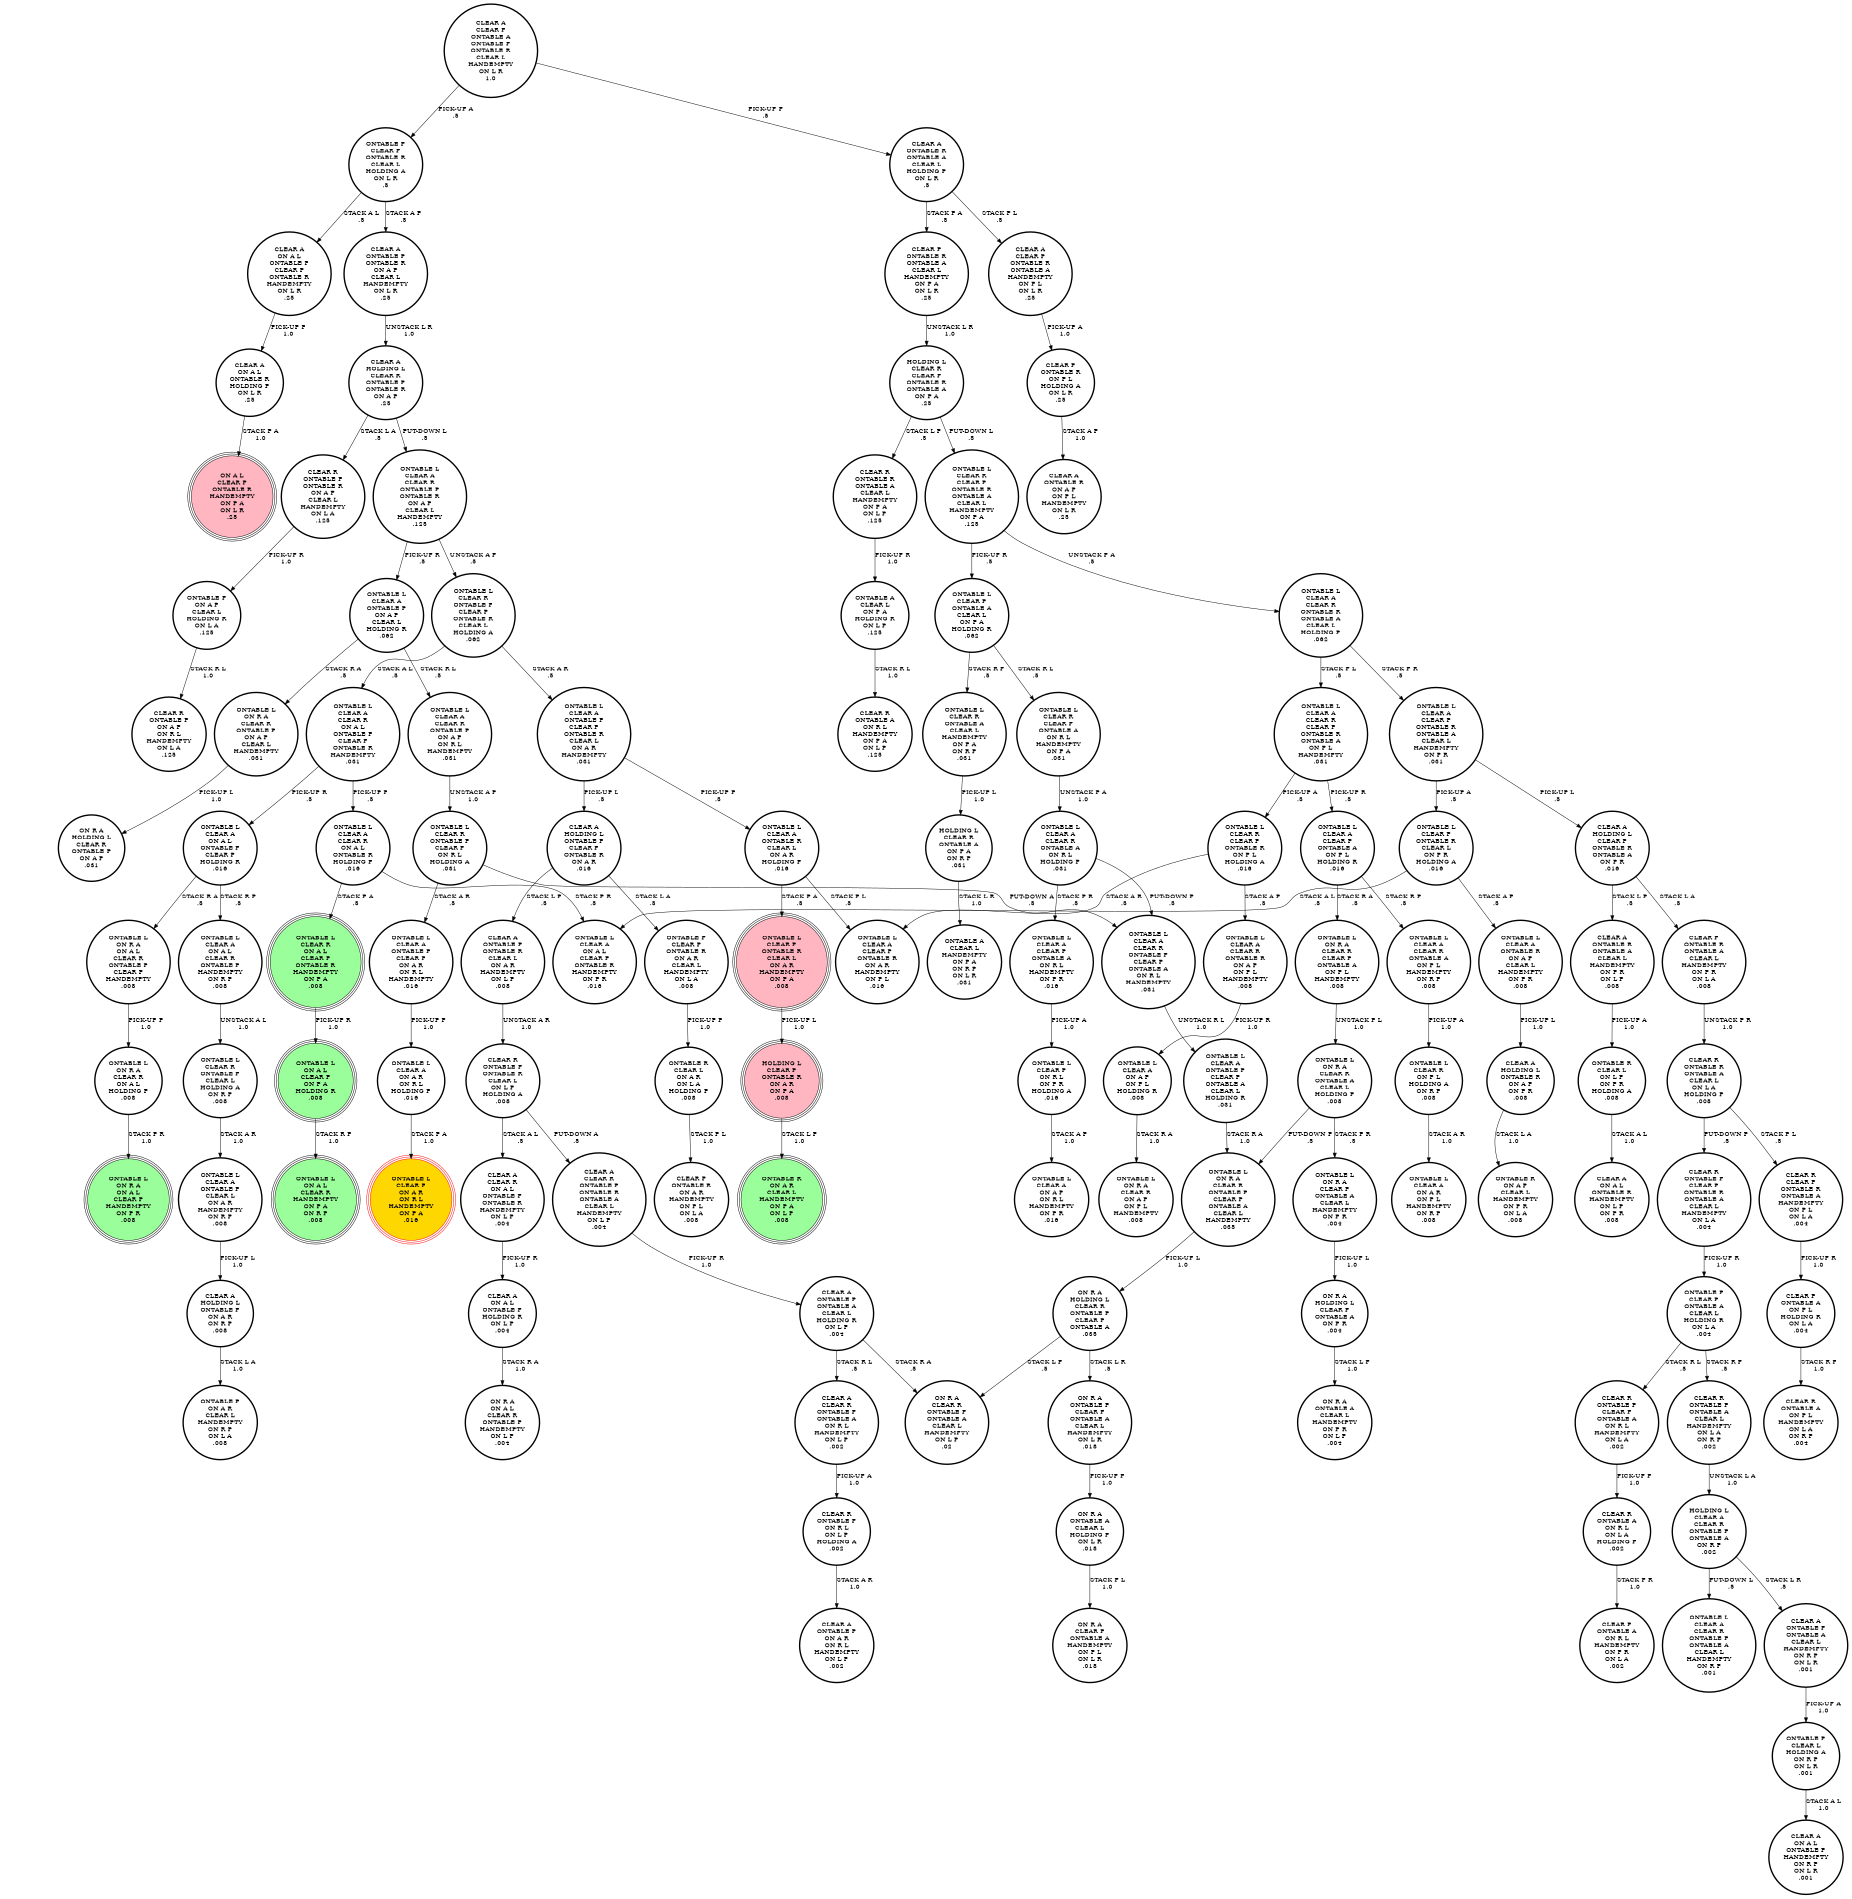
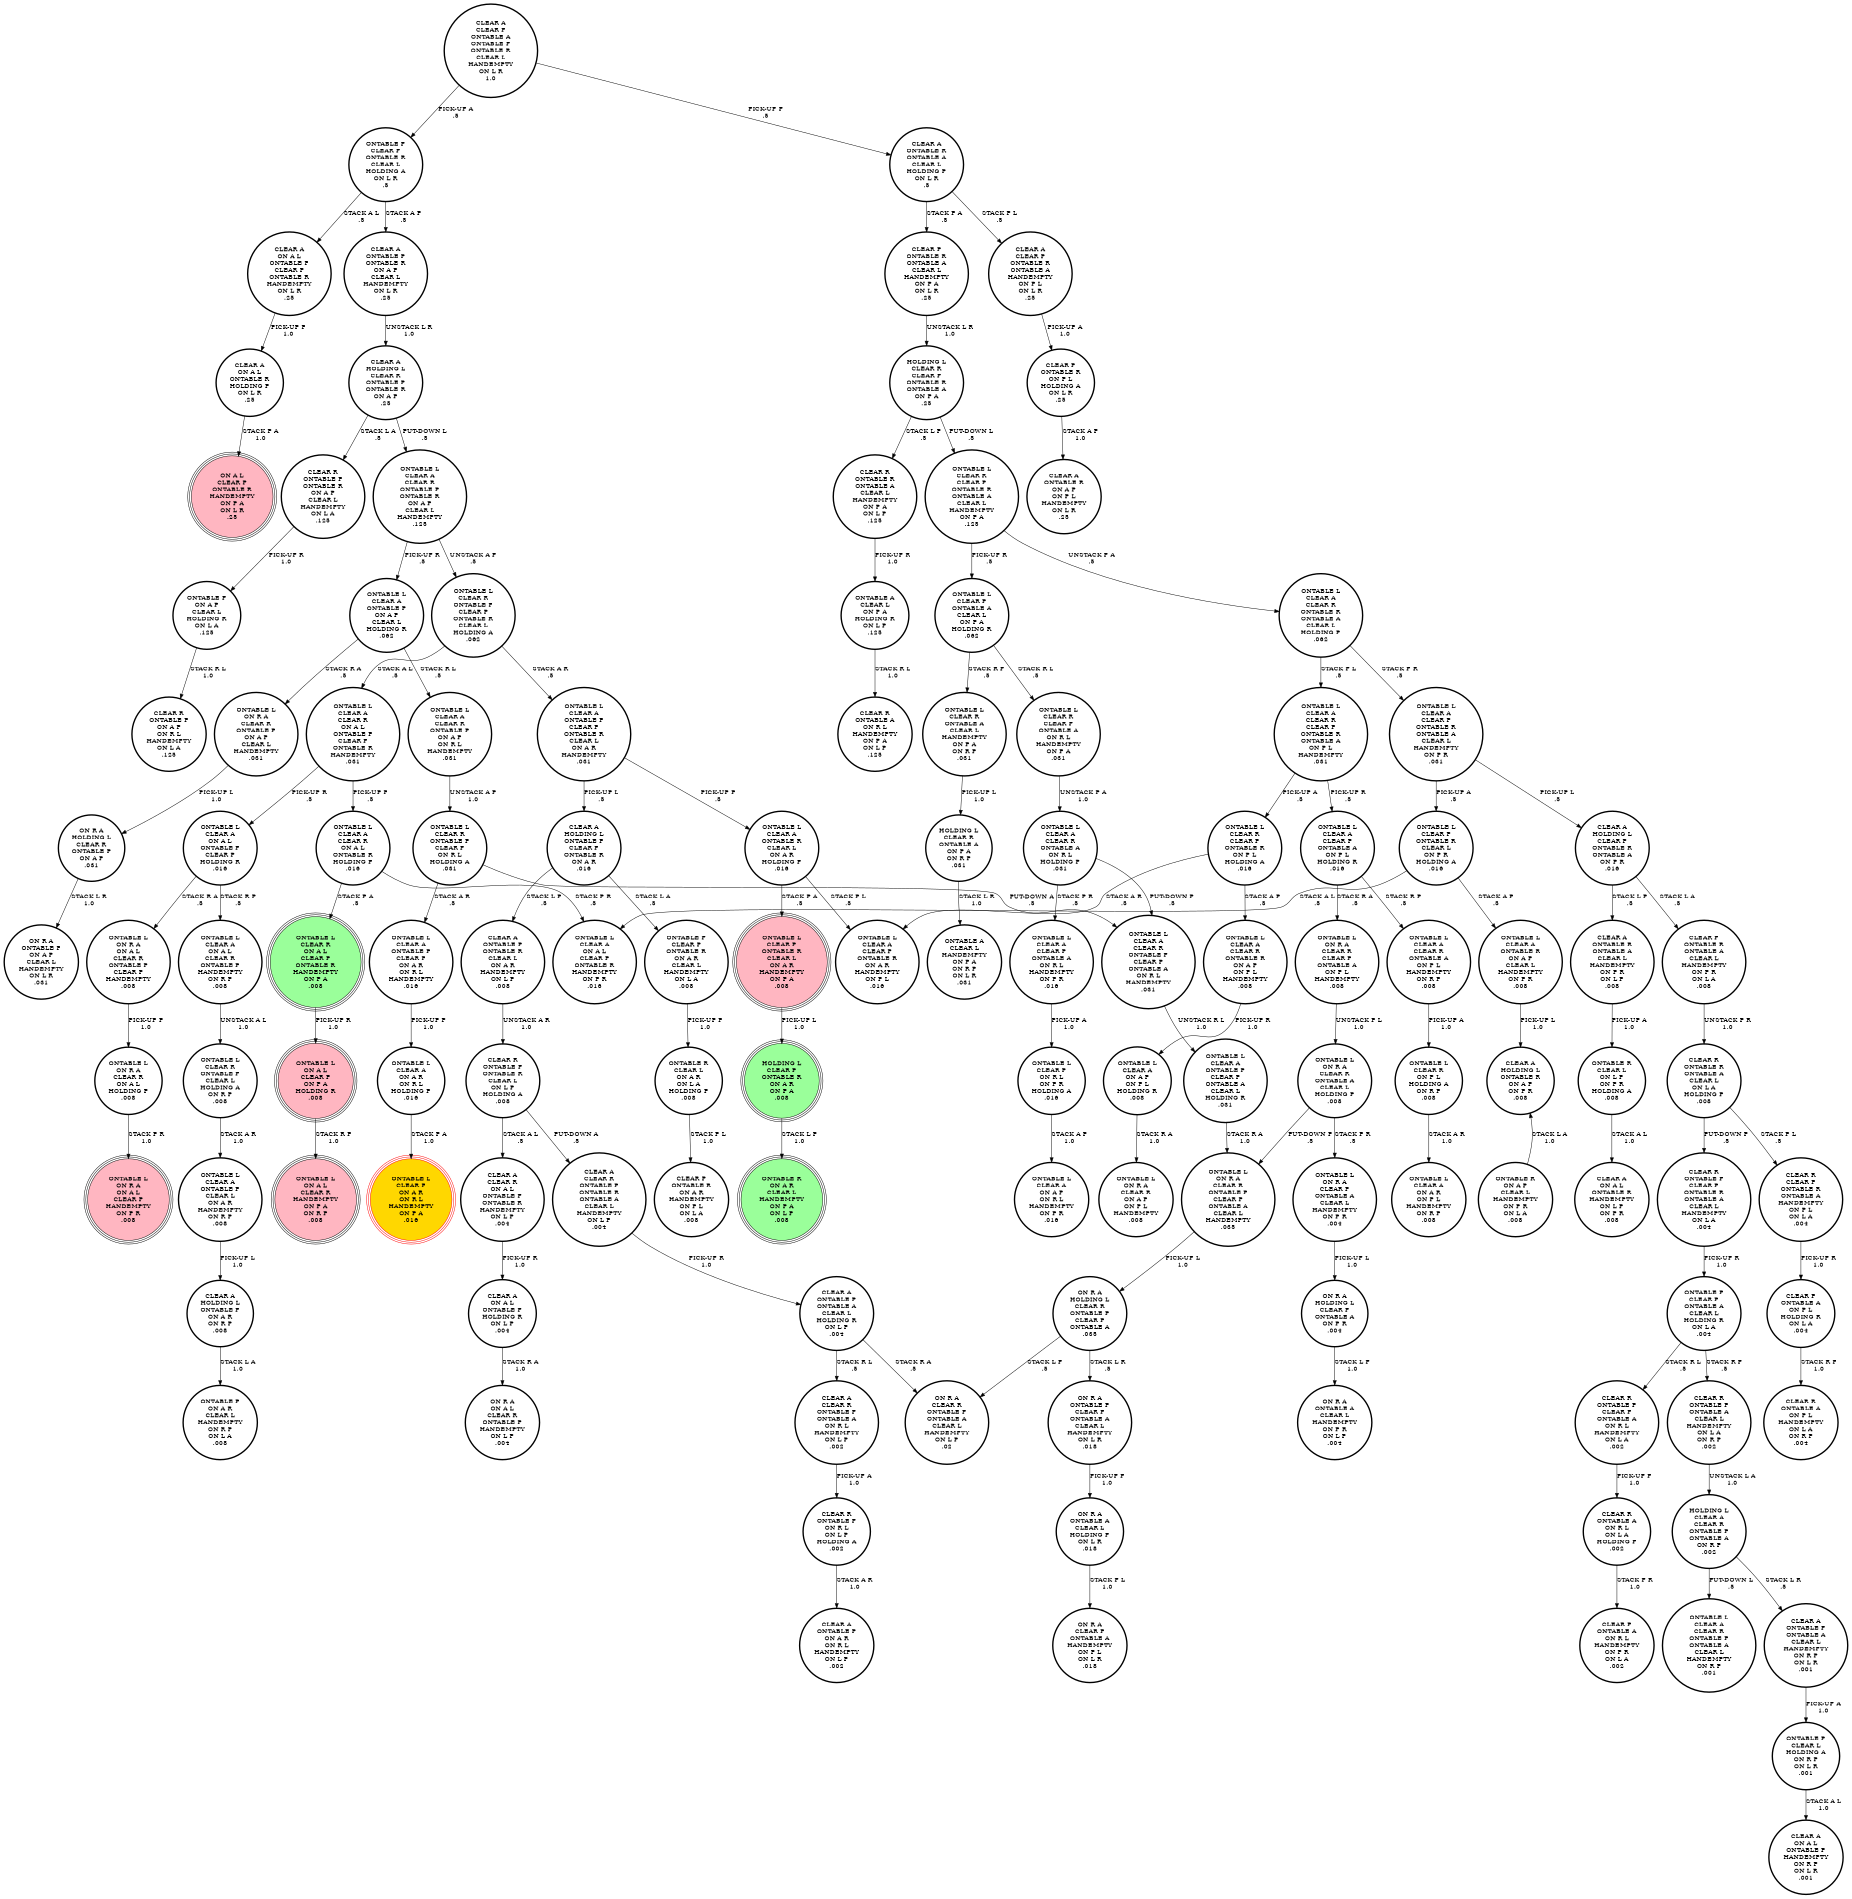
node "ON R A ONTABLE P ON A P CLEAR L HANDEMPTY ON L R .031": added
node "ONTABLE L ON A L CLEAR P ON P A HOLDING R .008": fillcolor palegreen1 -> lightpink
node "HOLDING L CLEAR P ONTABLE R ON A R ON P A .008": fillcolor lightpink -> palegreen1
edge "CLEAR A HOLDING L ONTABLE R ON A P ON P R .008" -> "ONTABLE R ON A P CLEAR L HANDEMPTY ON P R ON L A .008": reversed
node "ONTABLE L ON R A ON A L CLEAR P HANDEMPTY ON P R .008": fillcolor palegreen1 -> lightpink
node "ONTABLE L ON A L CLEAR R HANDEMPTY ON P A ON R P .008": fillcolor palegreen1 -> lightpink
